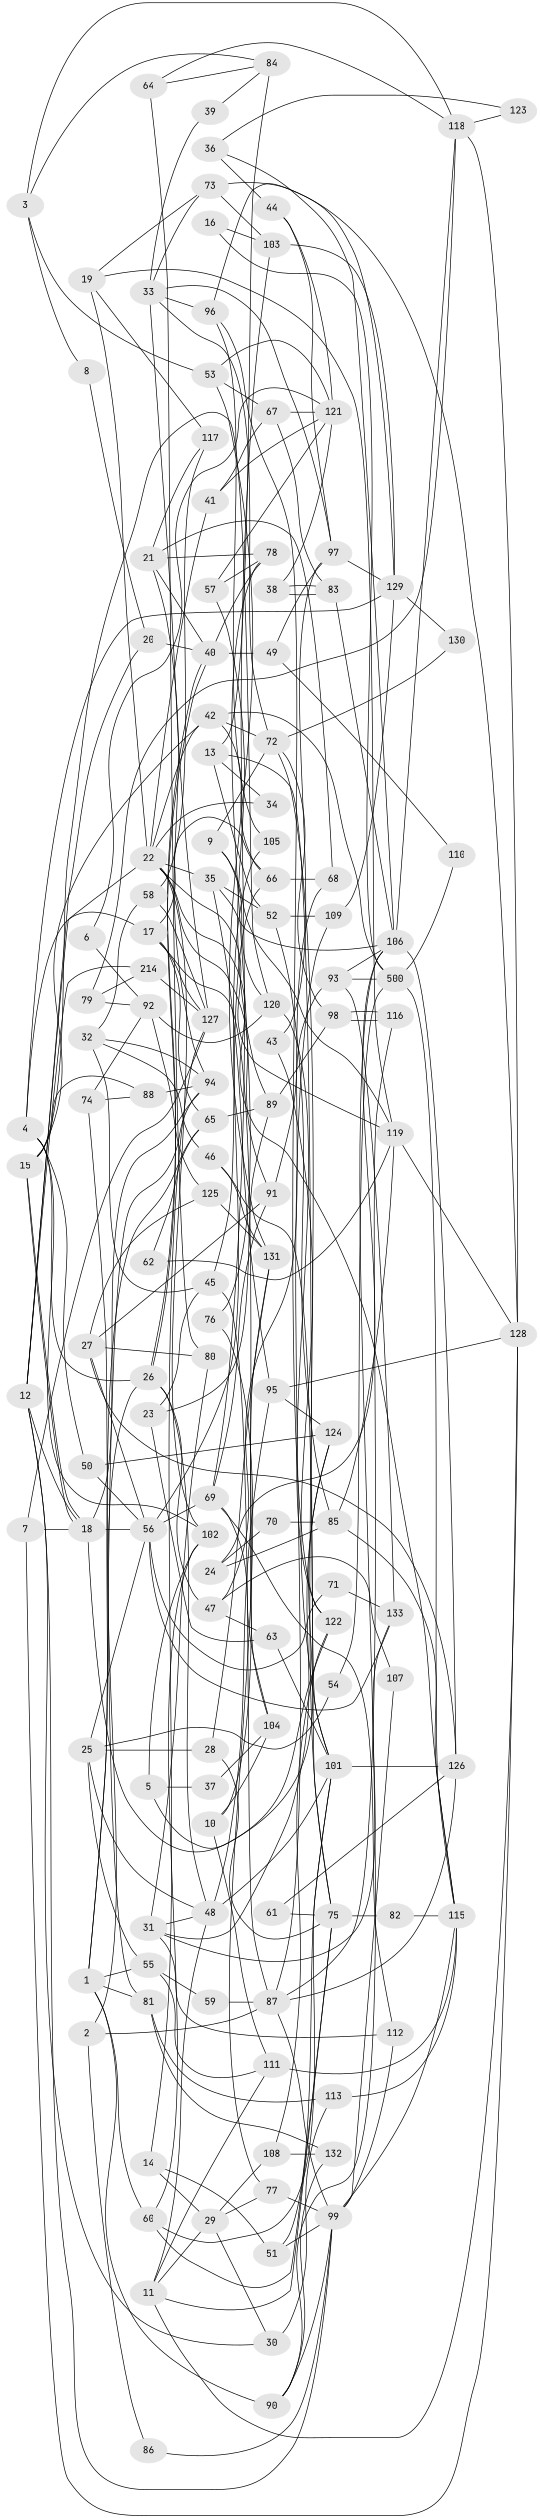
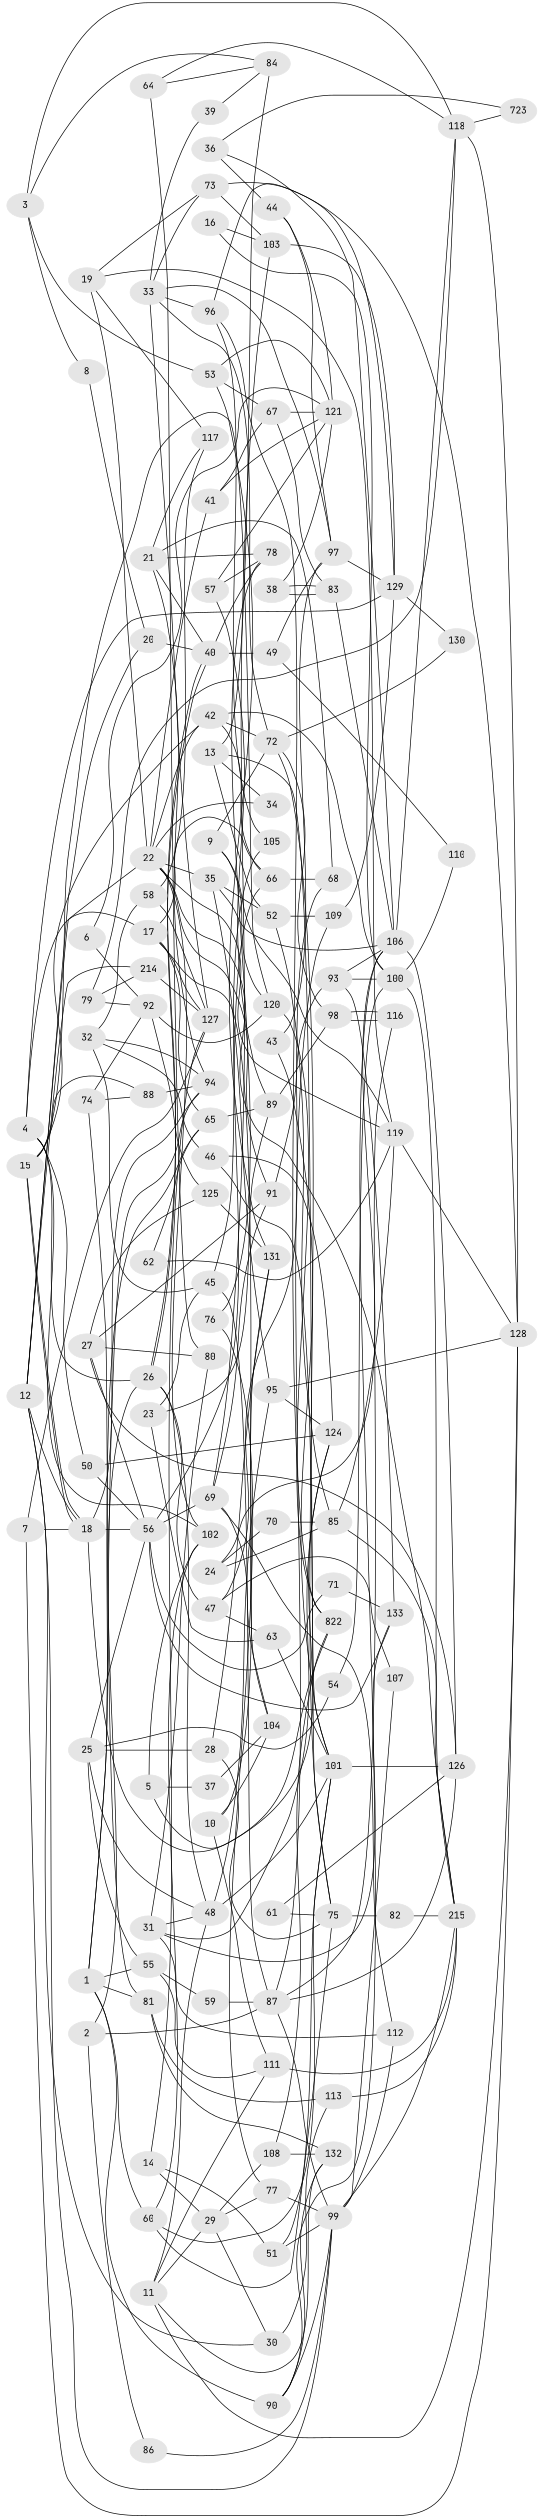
node "123": label "123" -> "723"
node "500": label "500" -> "100"
edge "46" -- "131": now "46" -- "124"
node "122": label "122" -> "822"
node "115": label "115" -> "215"
edge "75" -- "11": now "132" -- "11"
